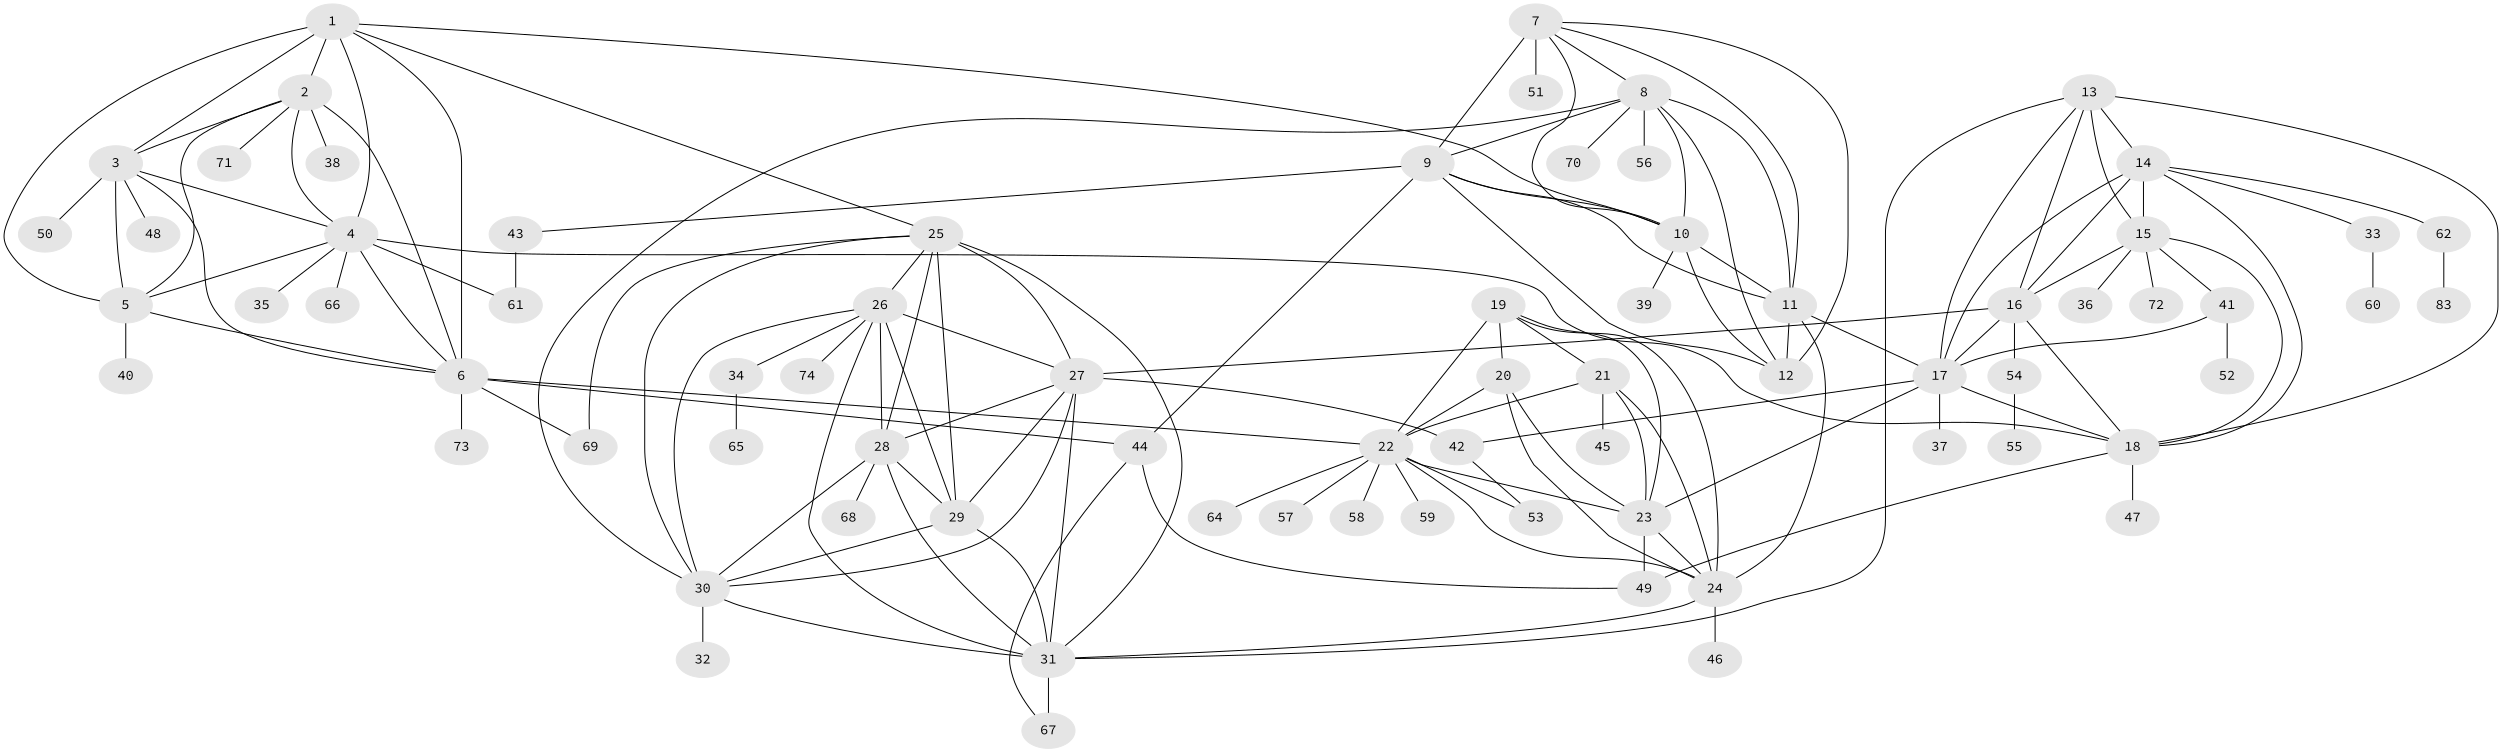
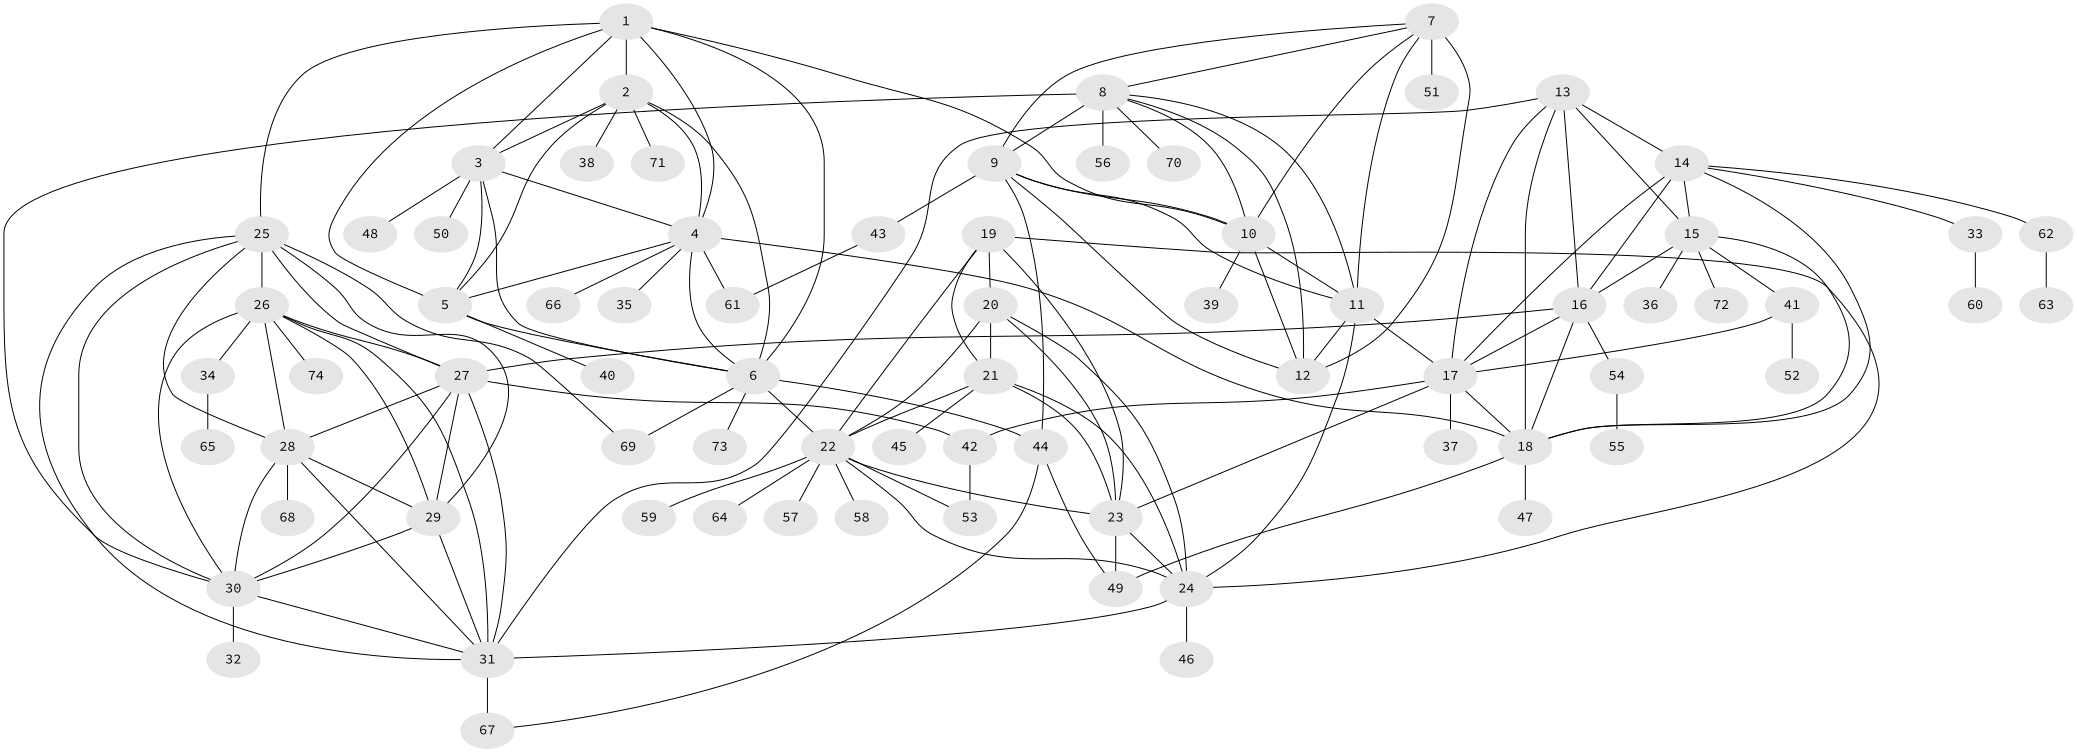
node "83": label "83" -> "63"
edge "20" -- "21": added
